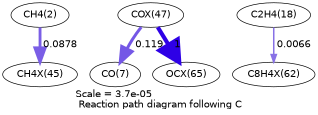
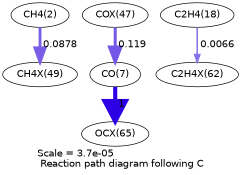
edge "COX(47)" -> "OCX(65)": now "CO(7)" -> "OCX(65)"
node "CH4X(45)": label "CH4X(45)" -> "CH4X(49)"
node "C8H4X(62)": label "C8H4X(62)" -> "C2H4X(62)"
